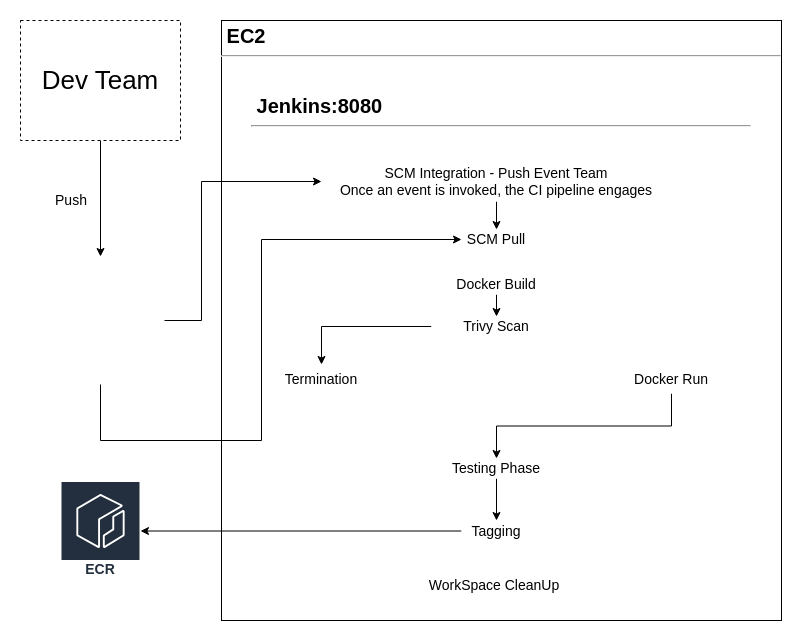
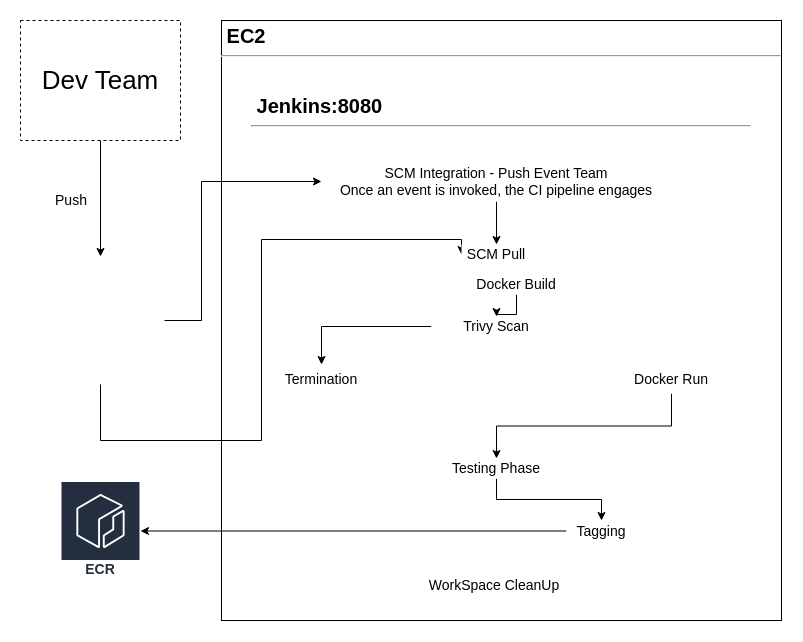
node "SCM Pull": moved (497, 240) -> (497, 255)
node "Docker Build": moved (497, 284) -> (517, 284)
node "Tagging": moved (497, 531) -> (602, 531)
